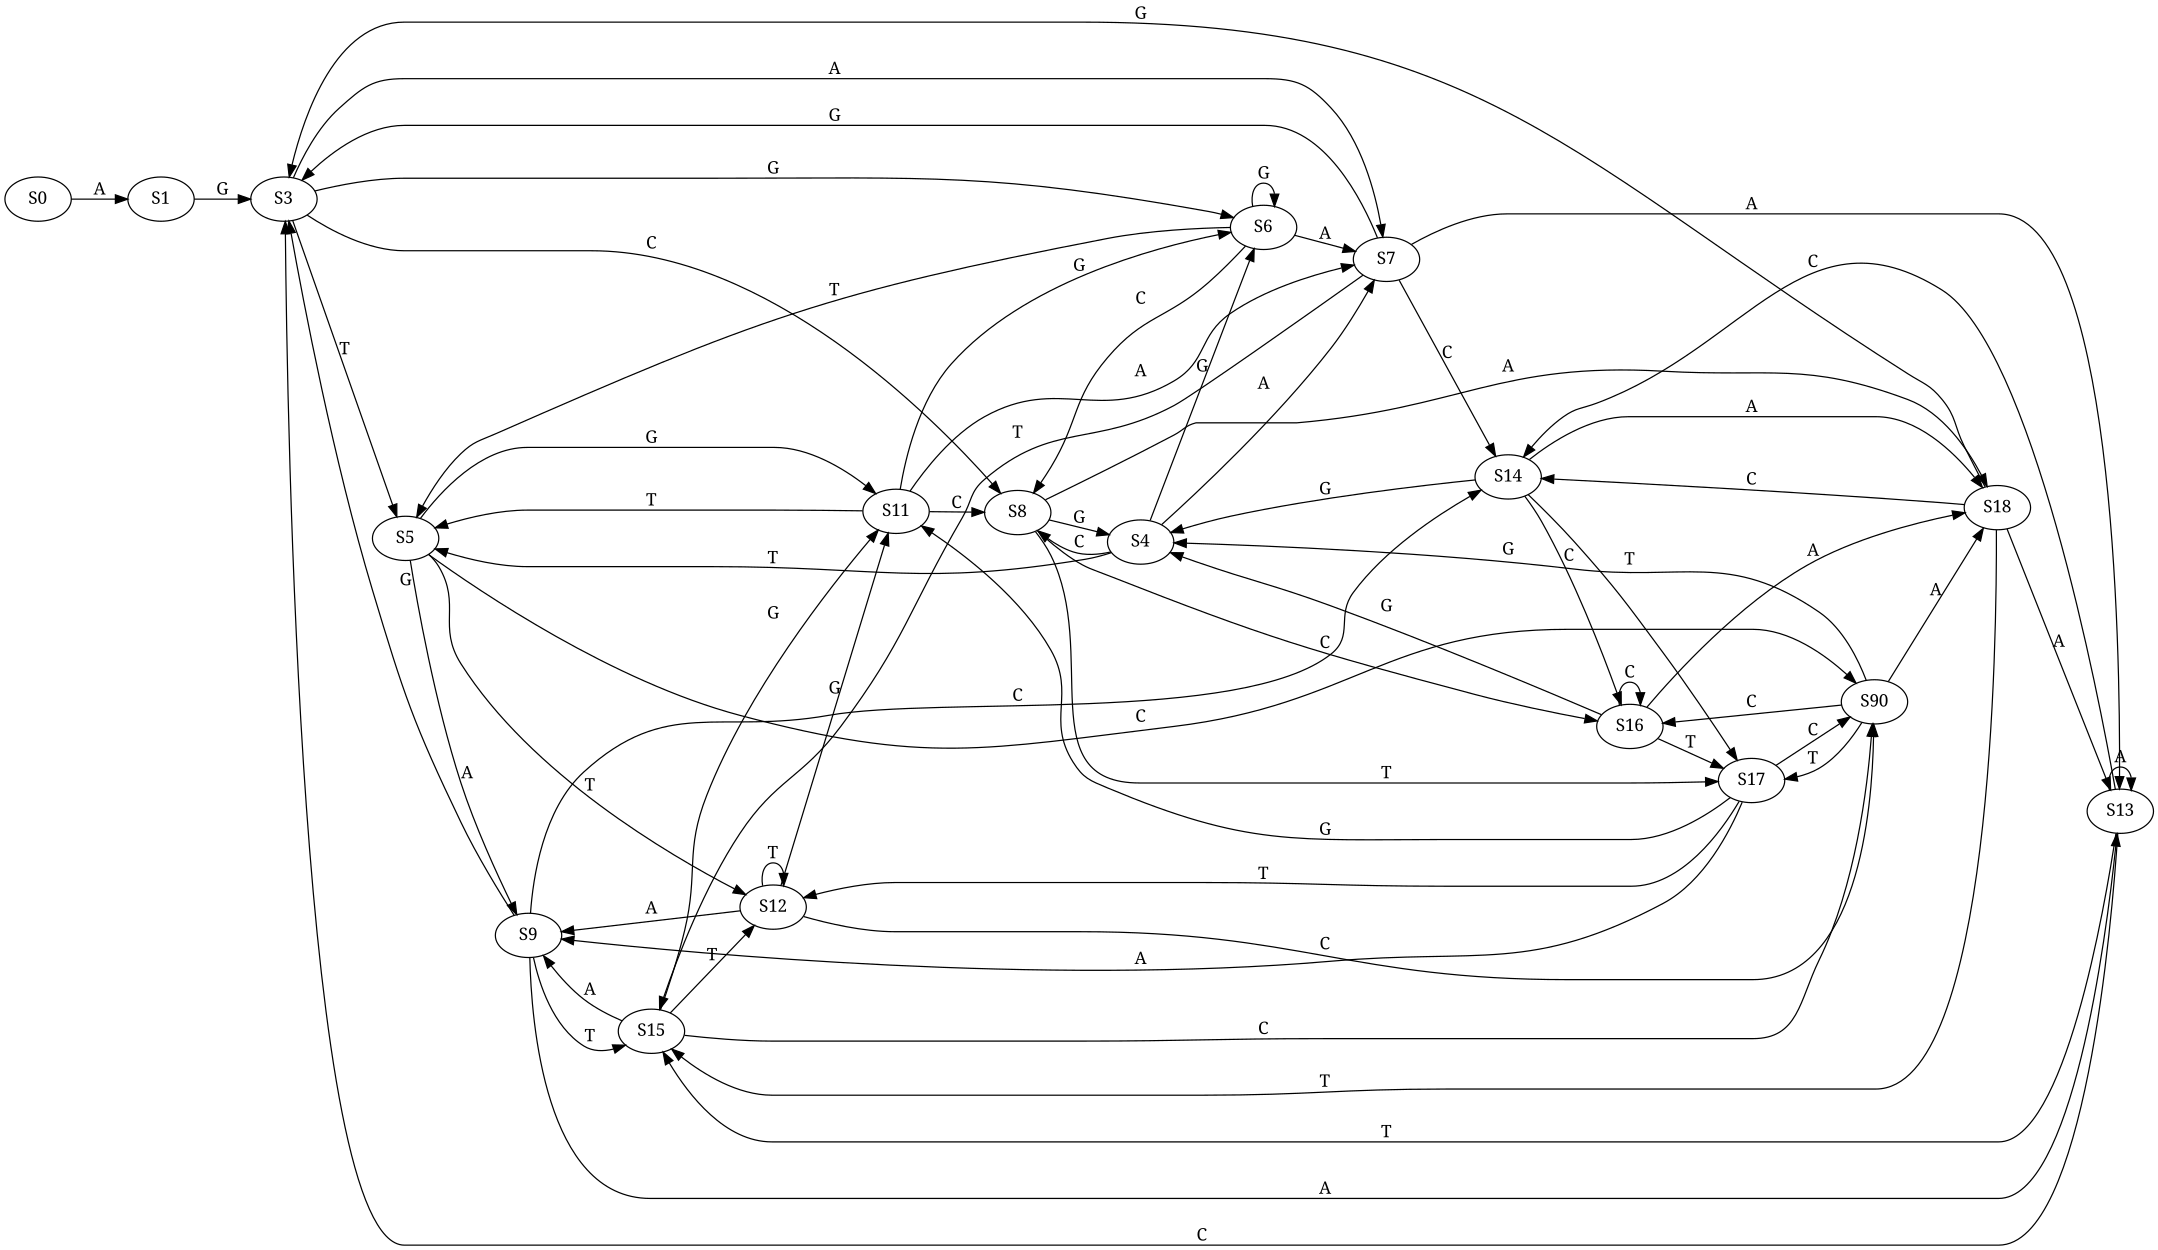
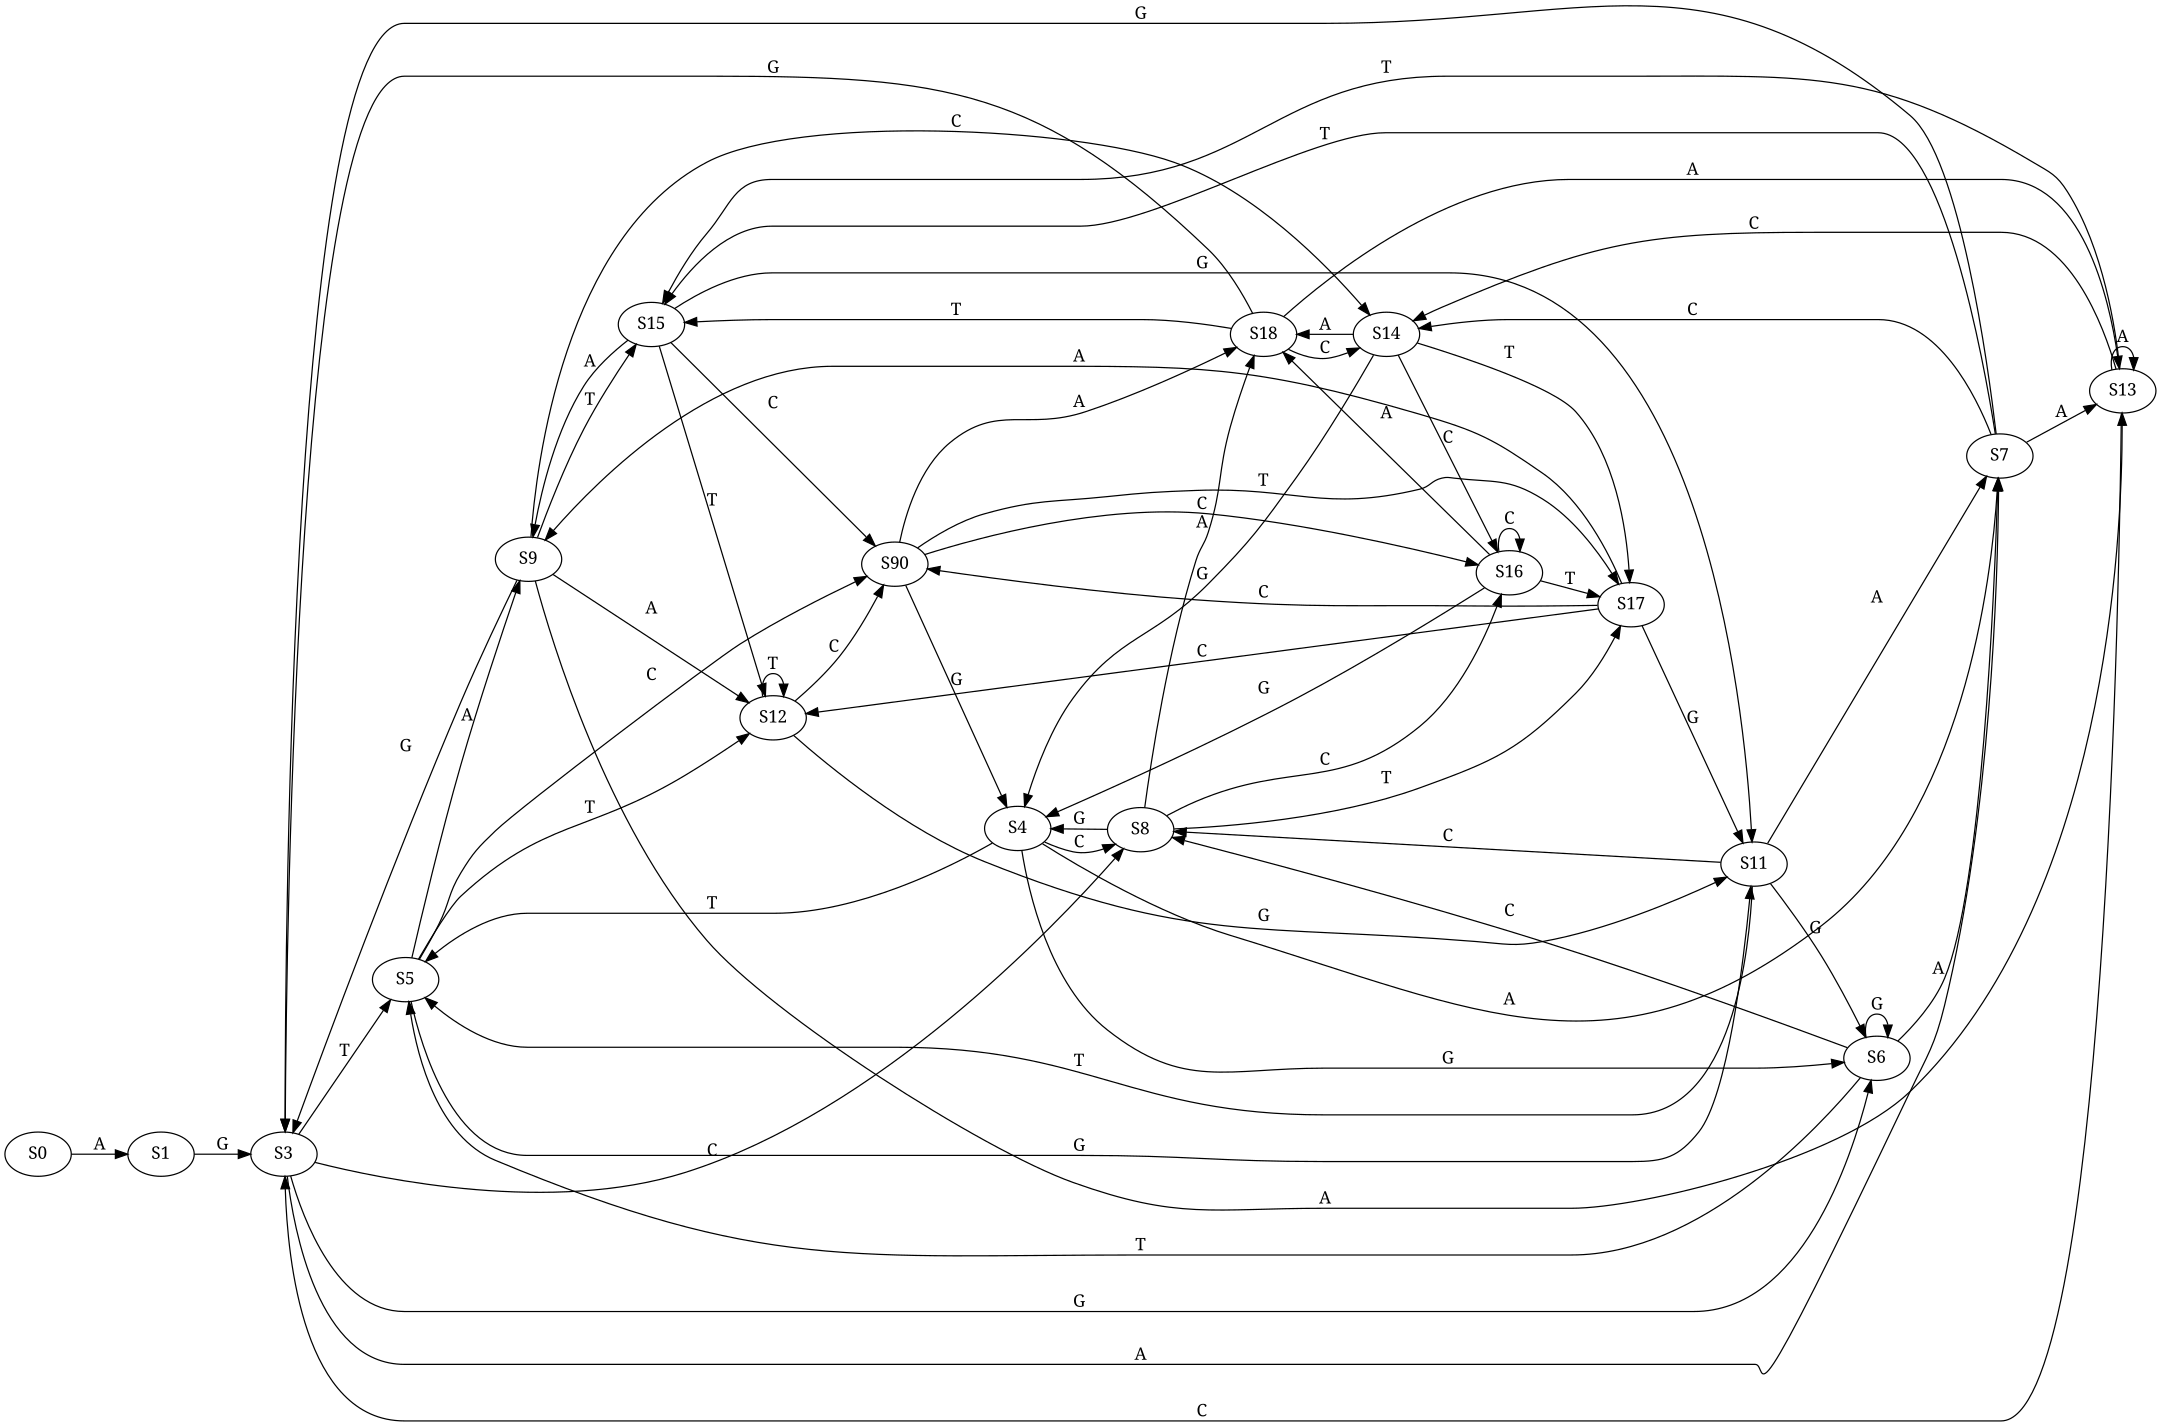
edge "S17" -> "S12": label "T" -> "C"
edge "S12" -> "S9": reversed
